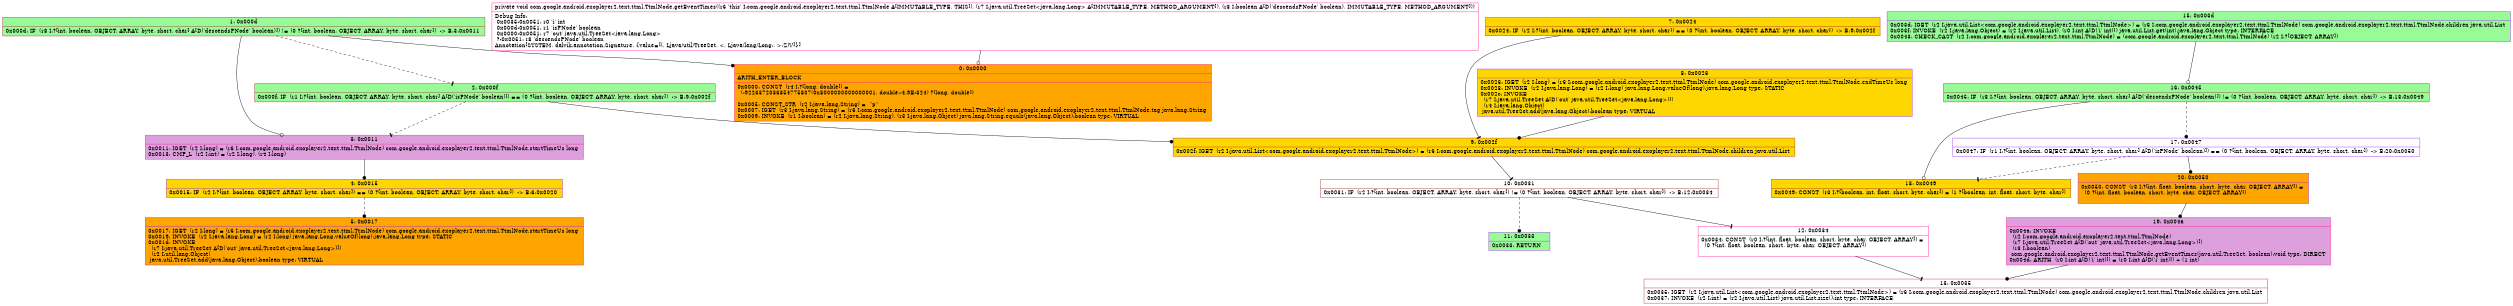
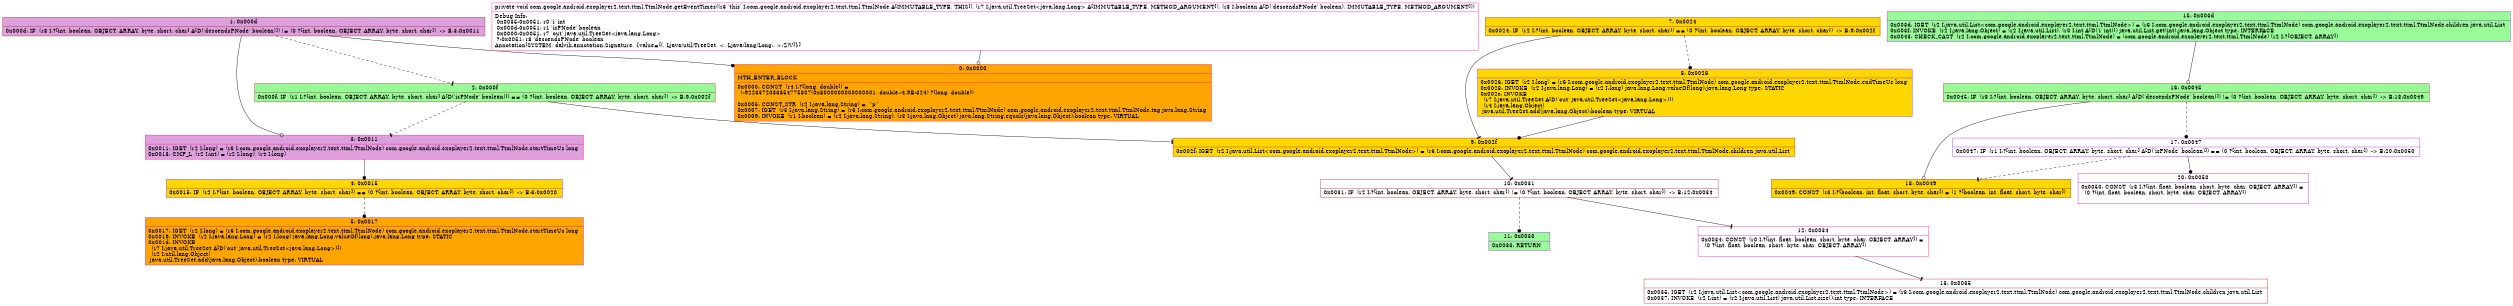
node "1: 0x000d": fillcolor palegreen -> plum
edge "7: 0x0024" -> "8: 0x0026": added
node "0: 0x0000": text "ARITH_ENTER_BLOCK" -> "MTH_ENTER_BLOCK"
edge "2: 0x000f" -> "9: 0x002f": arrowhead dot -> tee
node "20: 0x0050": fillcolor orange -> white
node "19: 0x004a": removed
